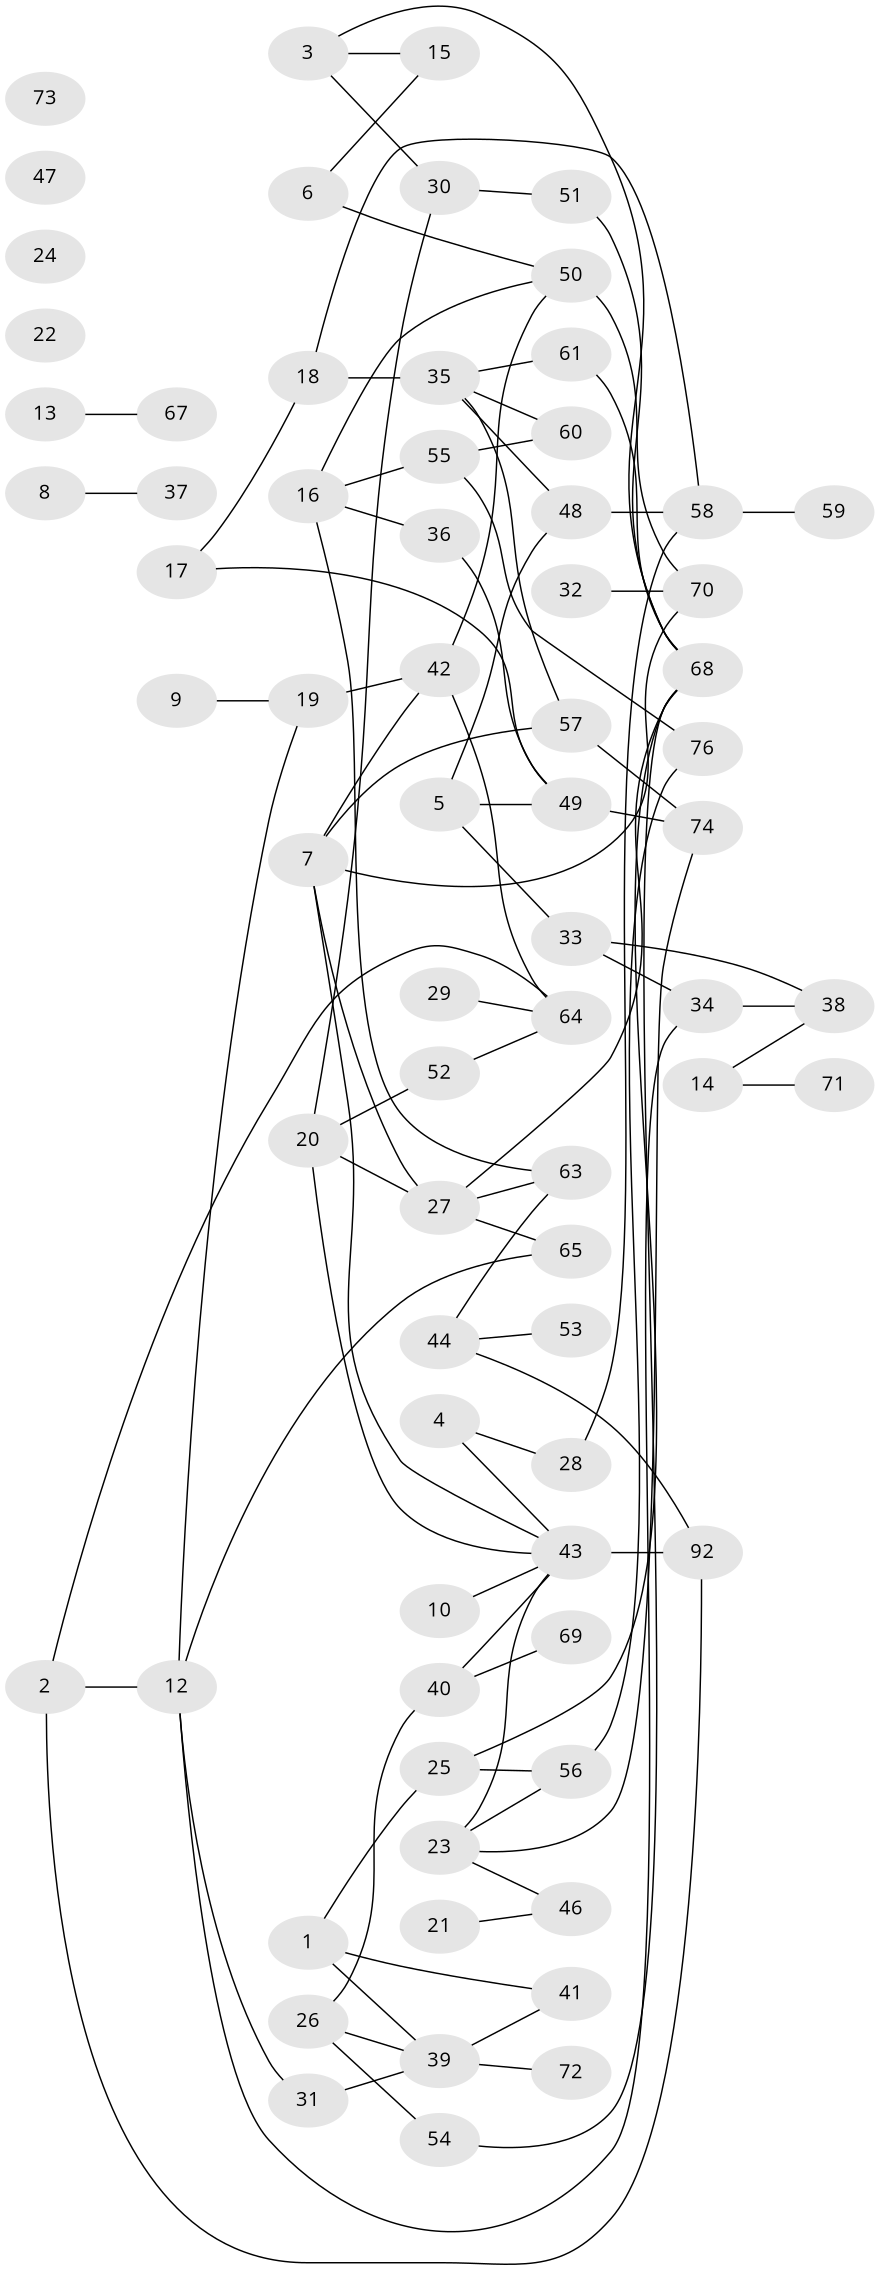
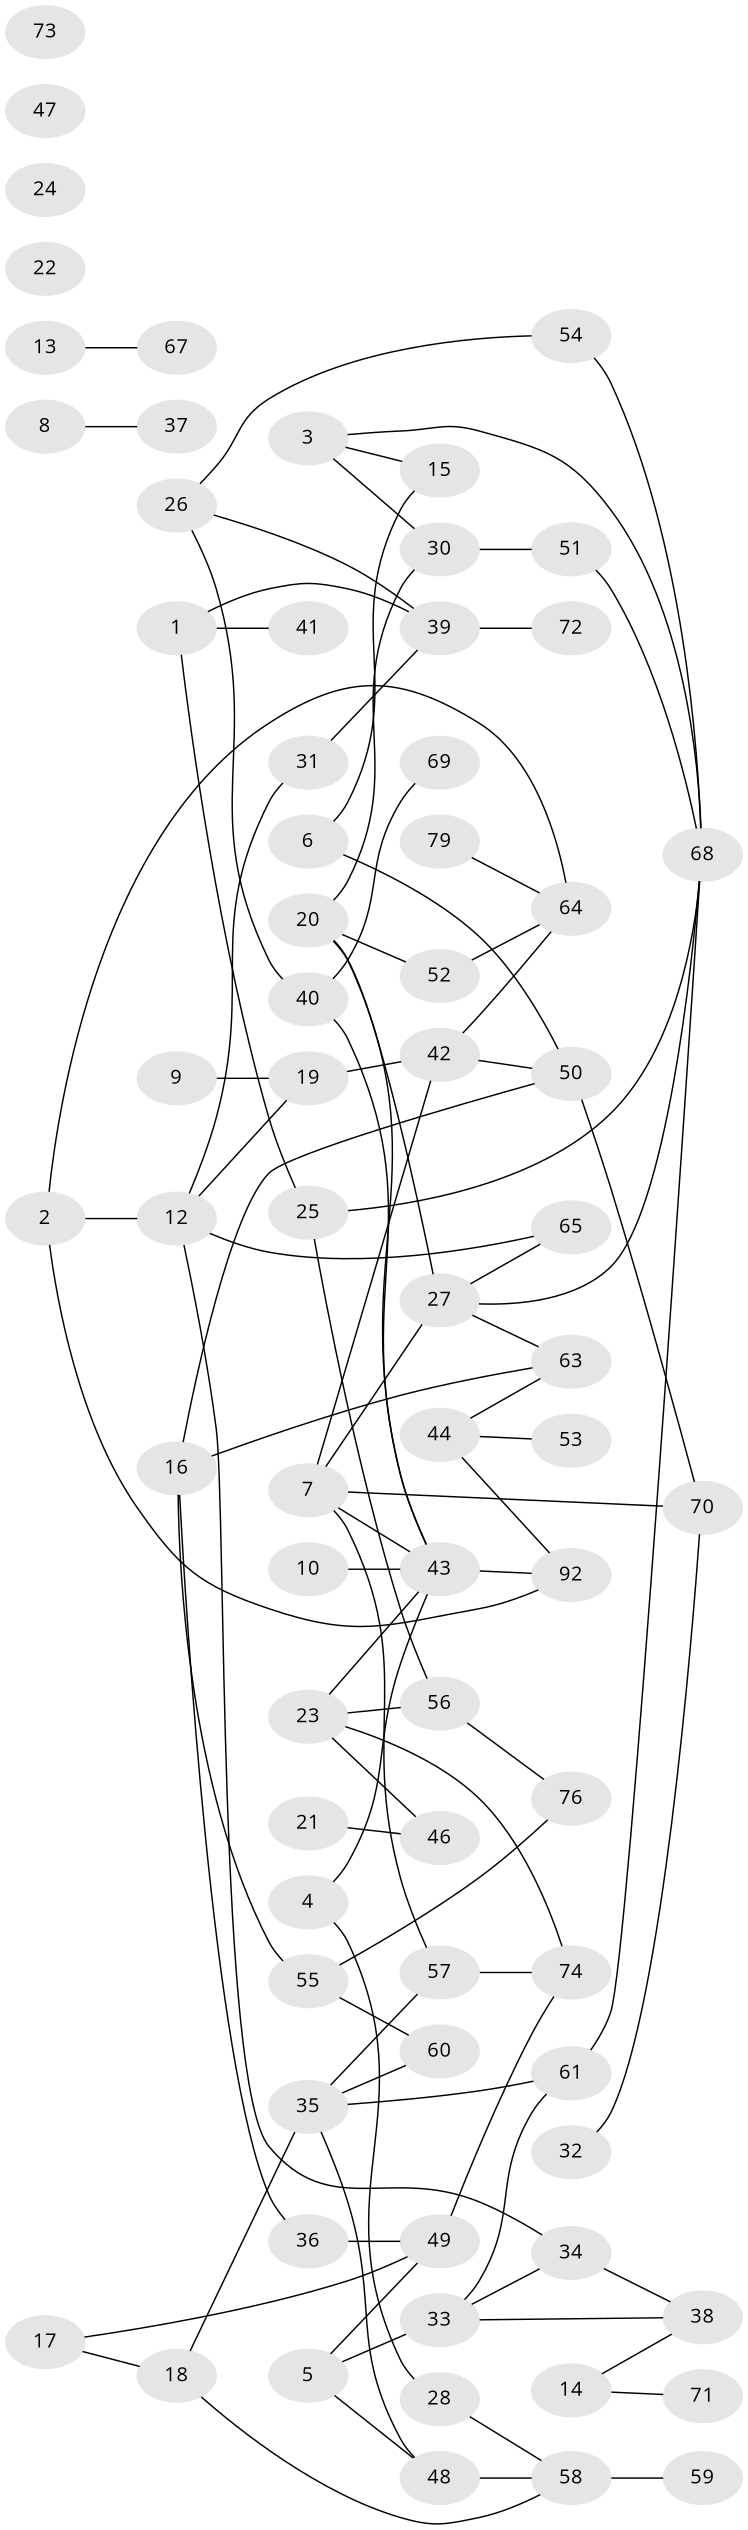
node "29": label "29" -> "79"
edge "41" -- "39": removed
edge "61" -- "33": added
